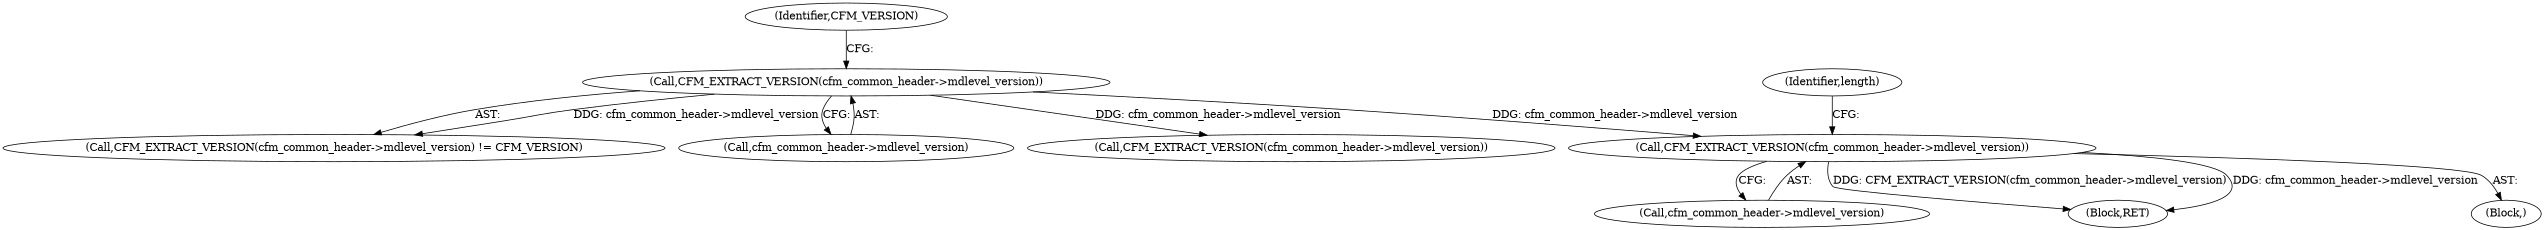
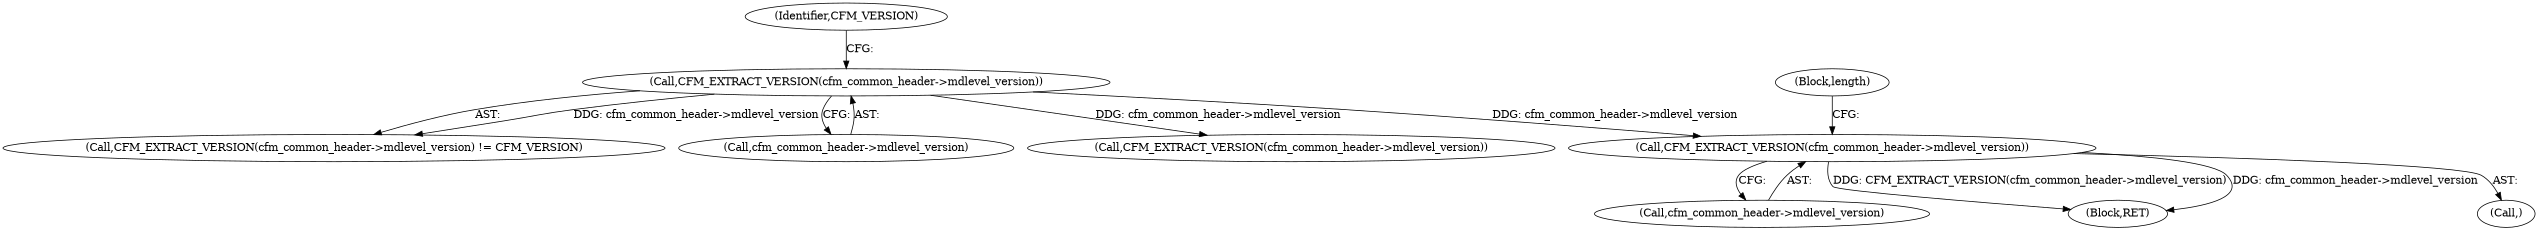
node "(Identifier,length)": label "(Identifier,length)" -> "(Block,length)"
node "(Block,)": label "(Block,)" -> "(Call,)"
